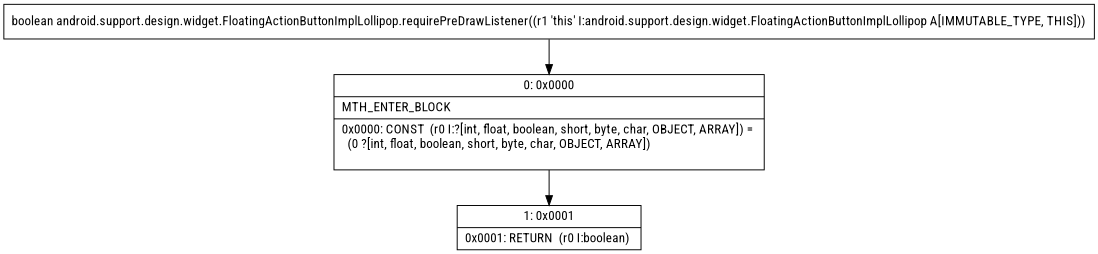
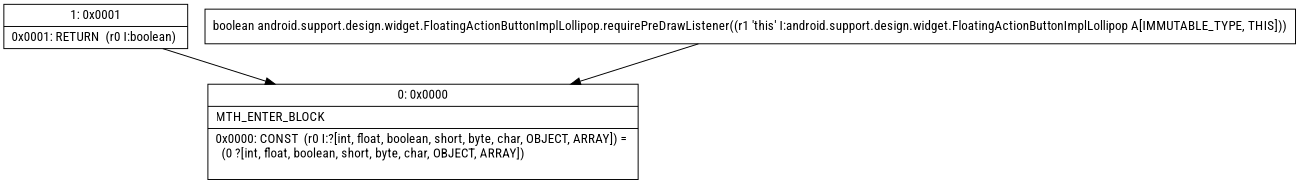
edge "0: 0x0000" -> "1: 0x0001": reversed
